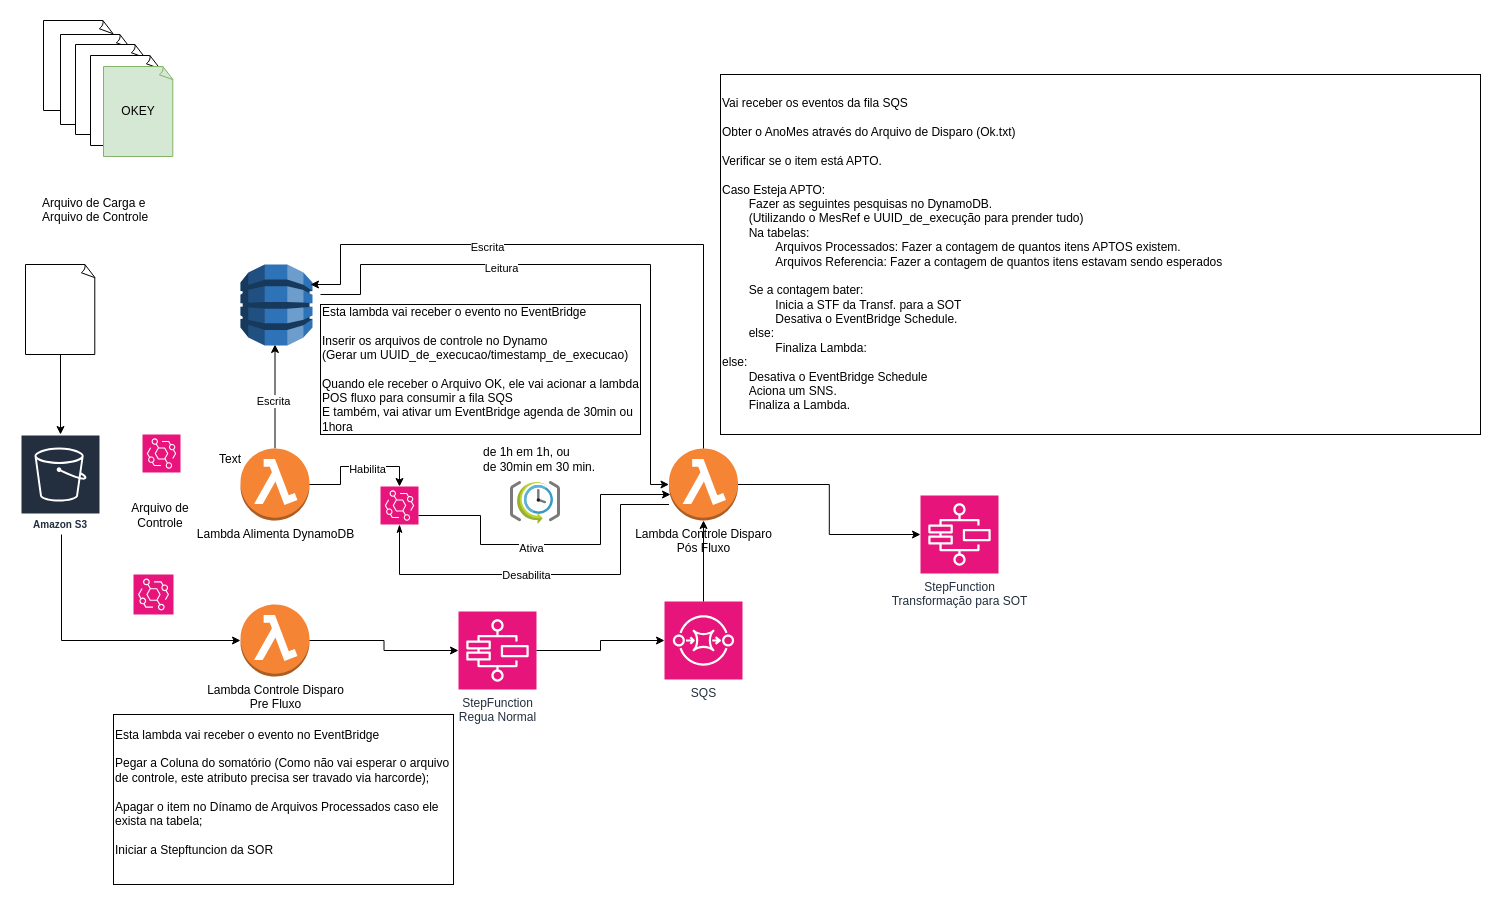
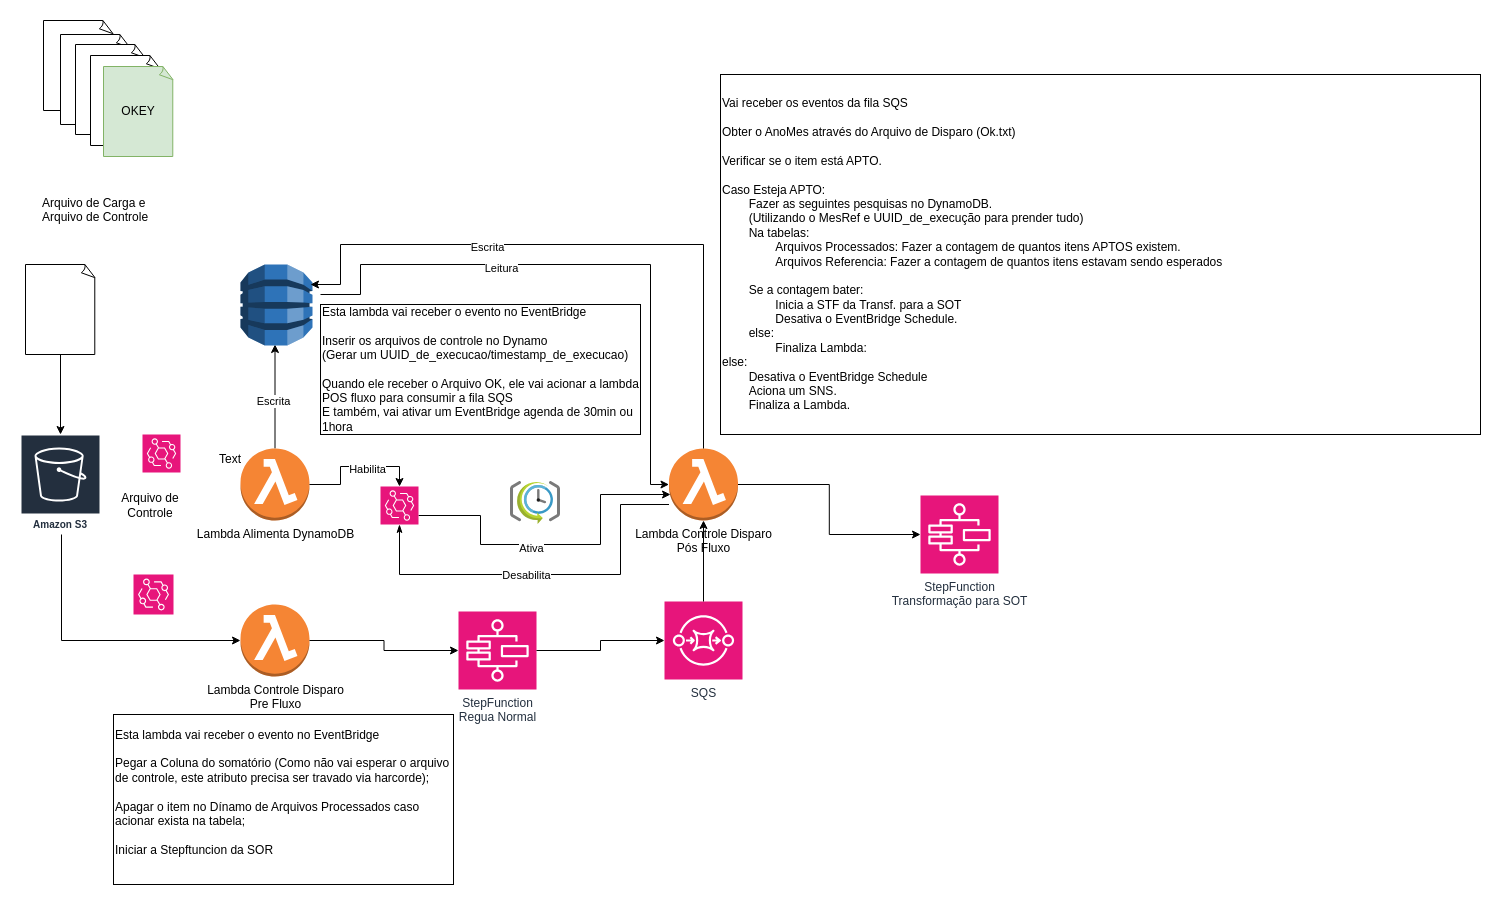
node "de 1h em 1h, ou de 30min em 30 min.": removed
node "Arquivo de Controle": moved (161, 516) -> (151, 506)
node "Esta lambda vai receber o evento no EventBridge Pegar a Coluna do somatório (Como não vai esperar o arquivo de controle, este atributo precisa ser travado via harcorde); Apagar o item no Dínamo de Arquivos Processados caso ele exista na tabela; Iniciar a Stepftuncion da SOR": label "Esta lambda vai receber o evento no EventBridge Pegar a Coluna do somatório (Como não vai esperar o arquivo de controle, este atributo precisa ser travado via harcorde); Apagar o item no Dínamo de Arquivos Processados caso ele exista na tabela; Iniciar a Stepftuncion da SOR" -> "Esta lambda vai receber o evento no EventBridge Pegar a Coluna do somatório (Como não vai esperar o arquivo de controle, este atributo precisa ser travado via harcorde); Apagar o item no Dínamo de Arquivos Processados caso acionar exista na tabela; Iniciar a Stepftuncion da SOR"
